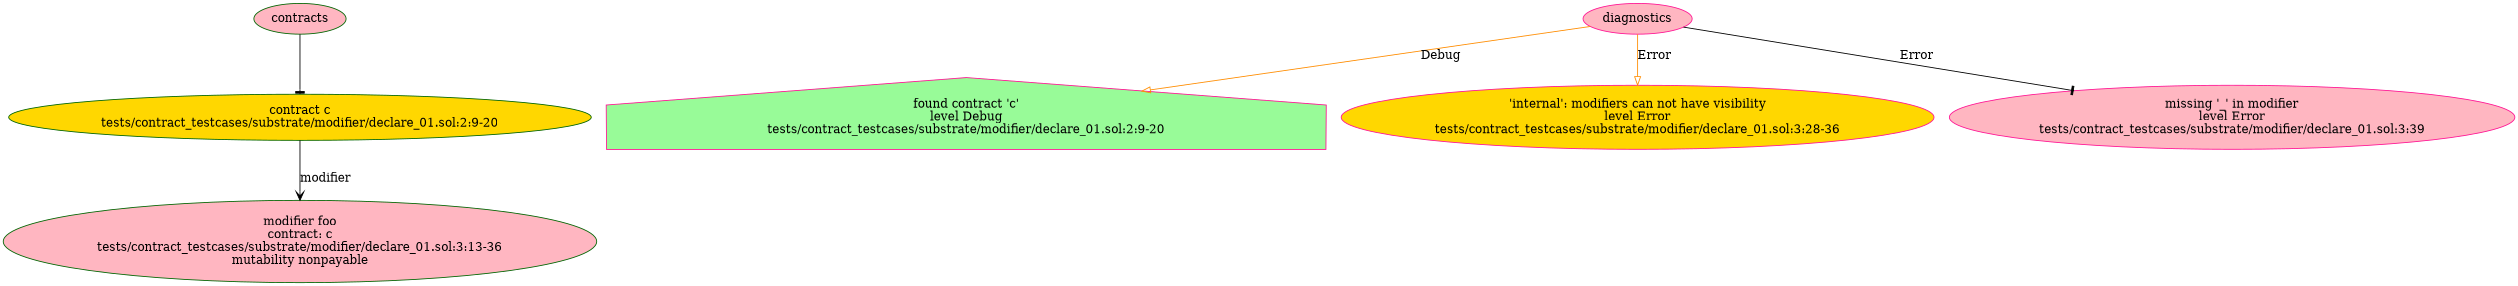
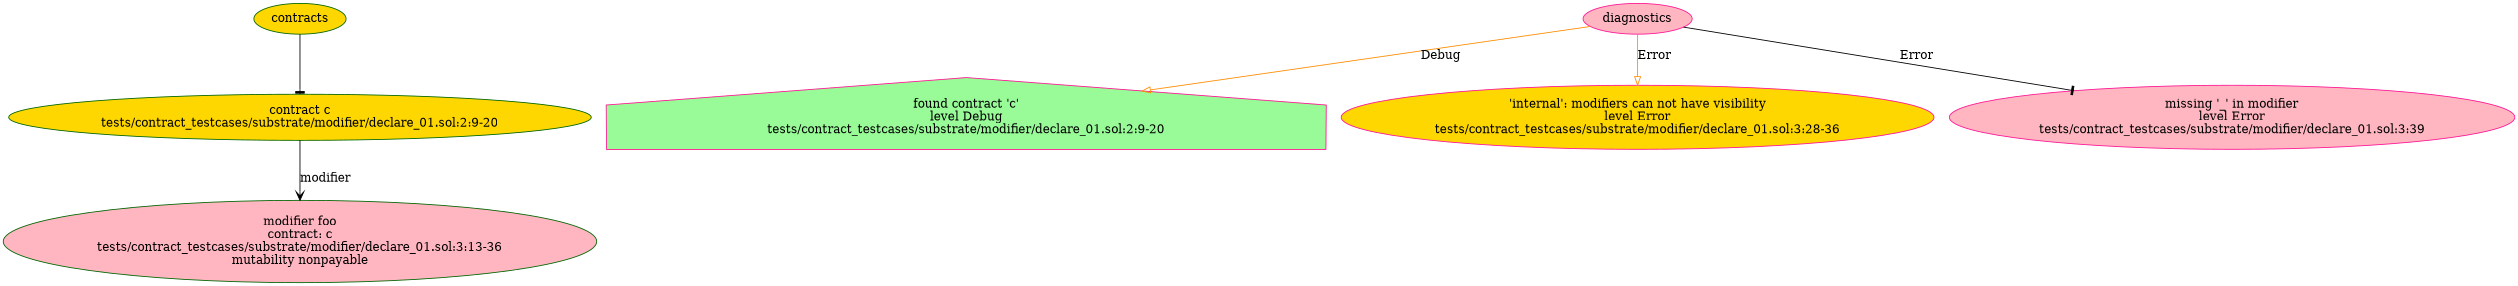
node "contracts": fillcolor lightpink -> gold
